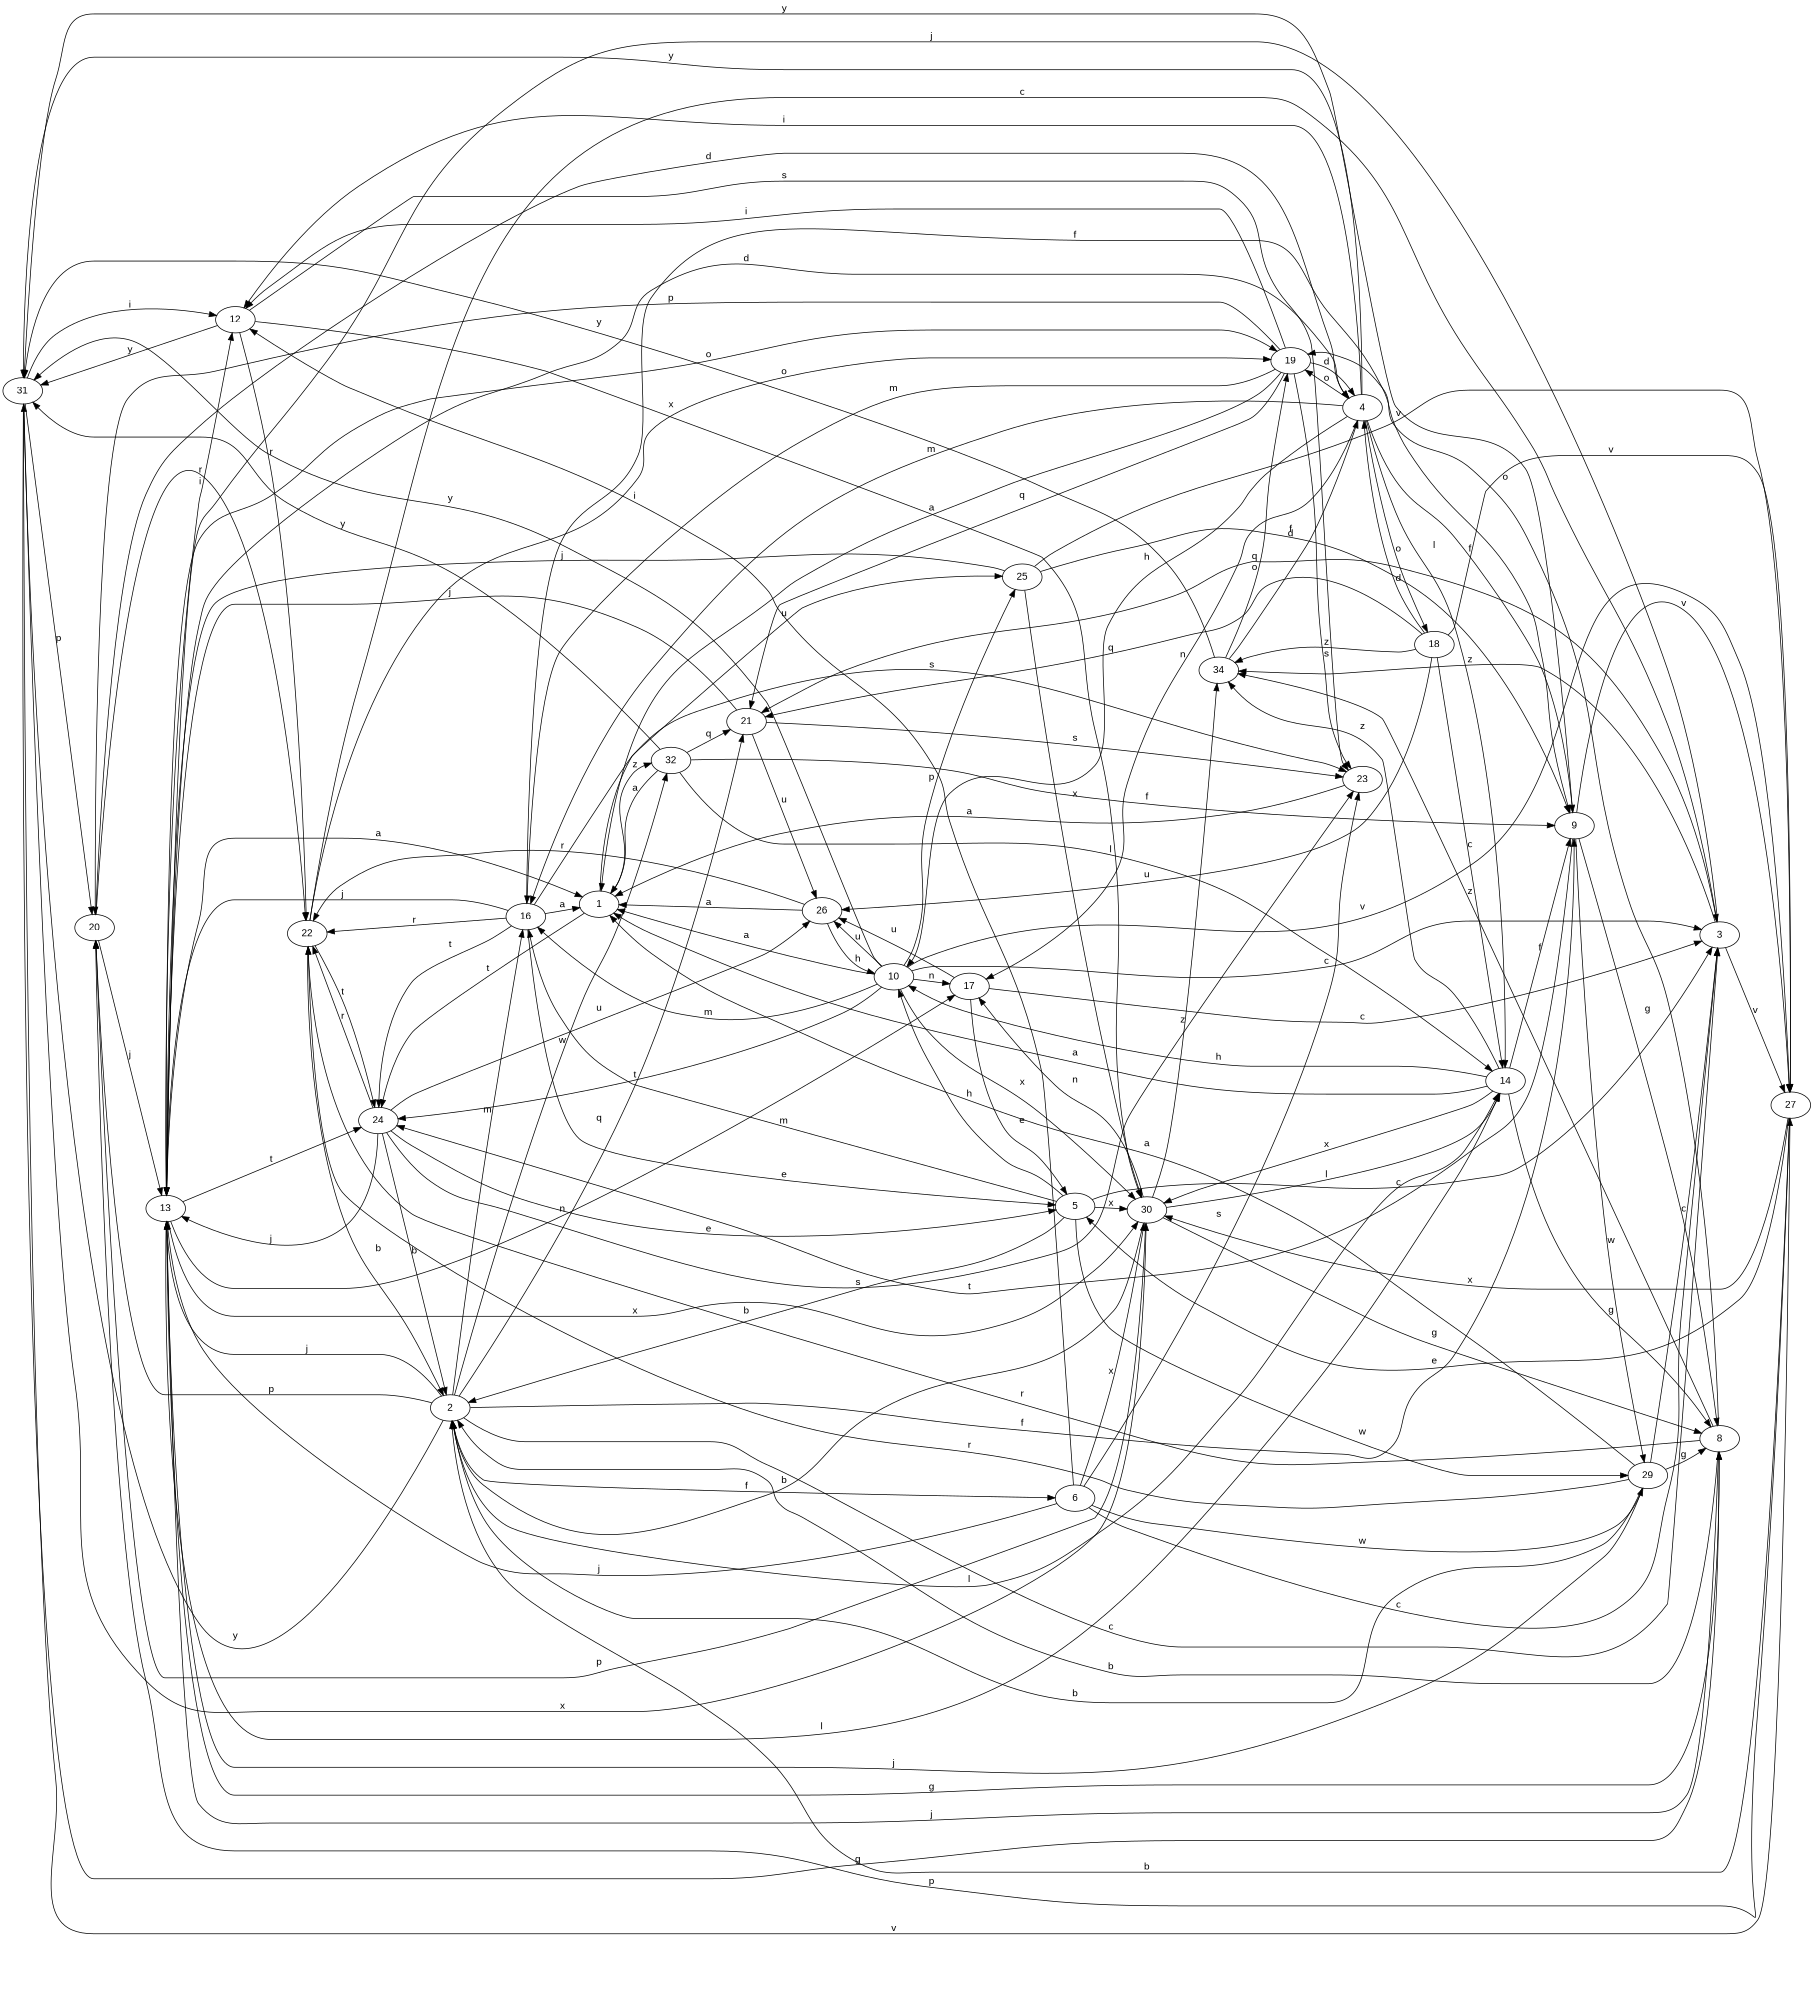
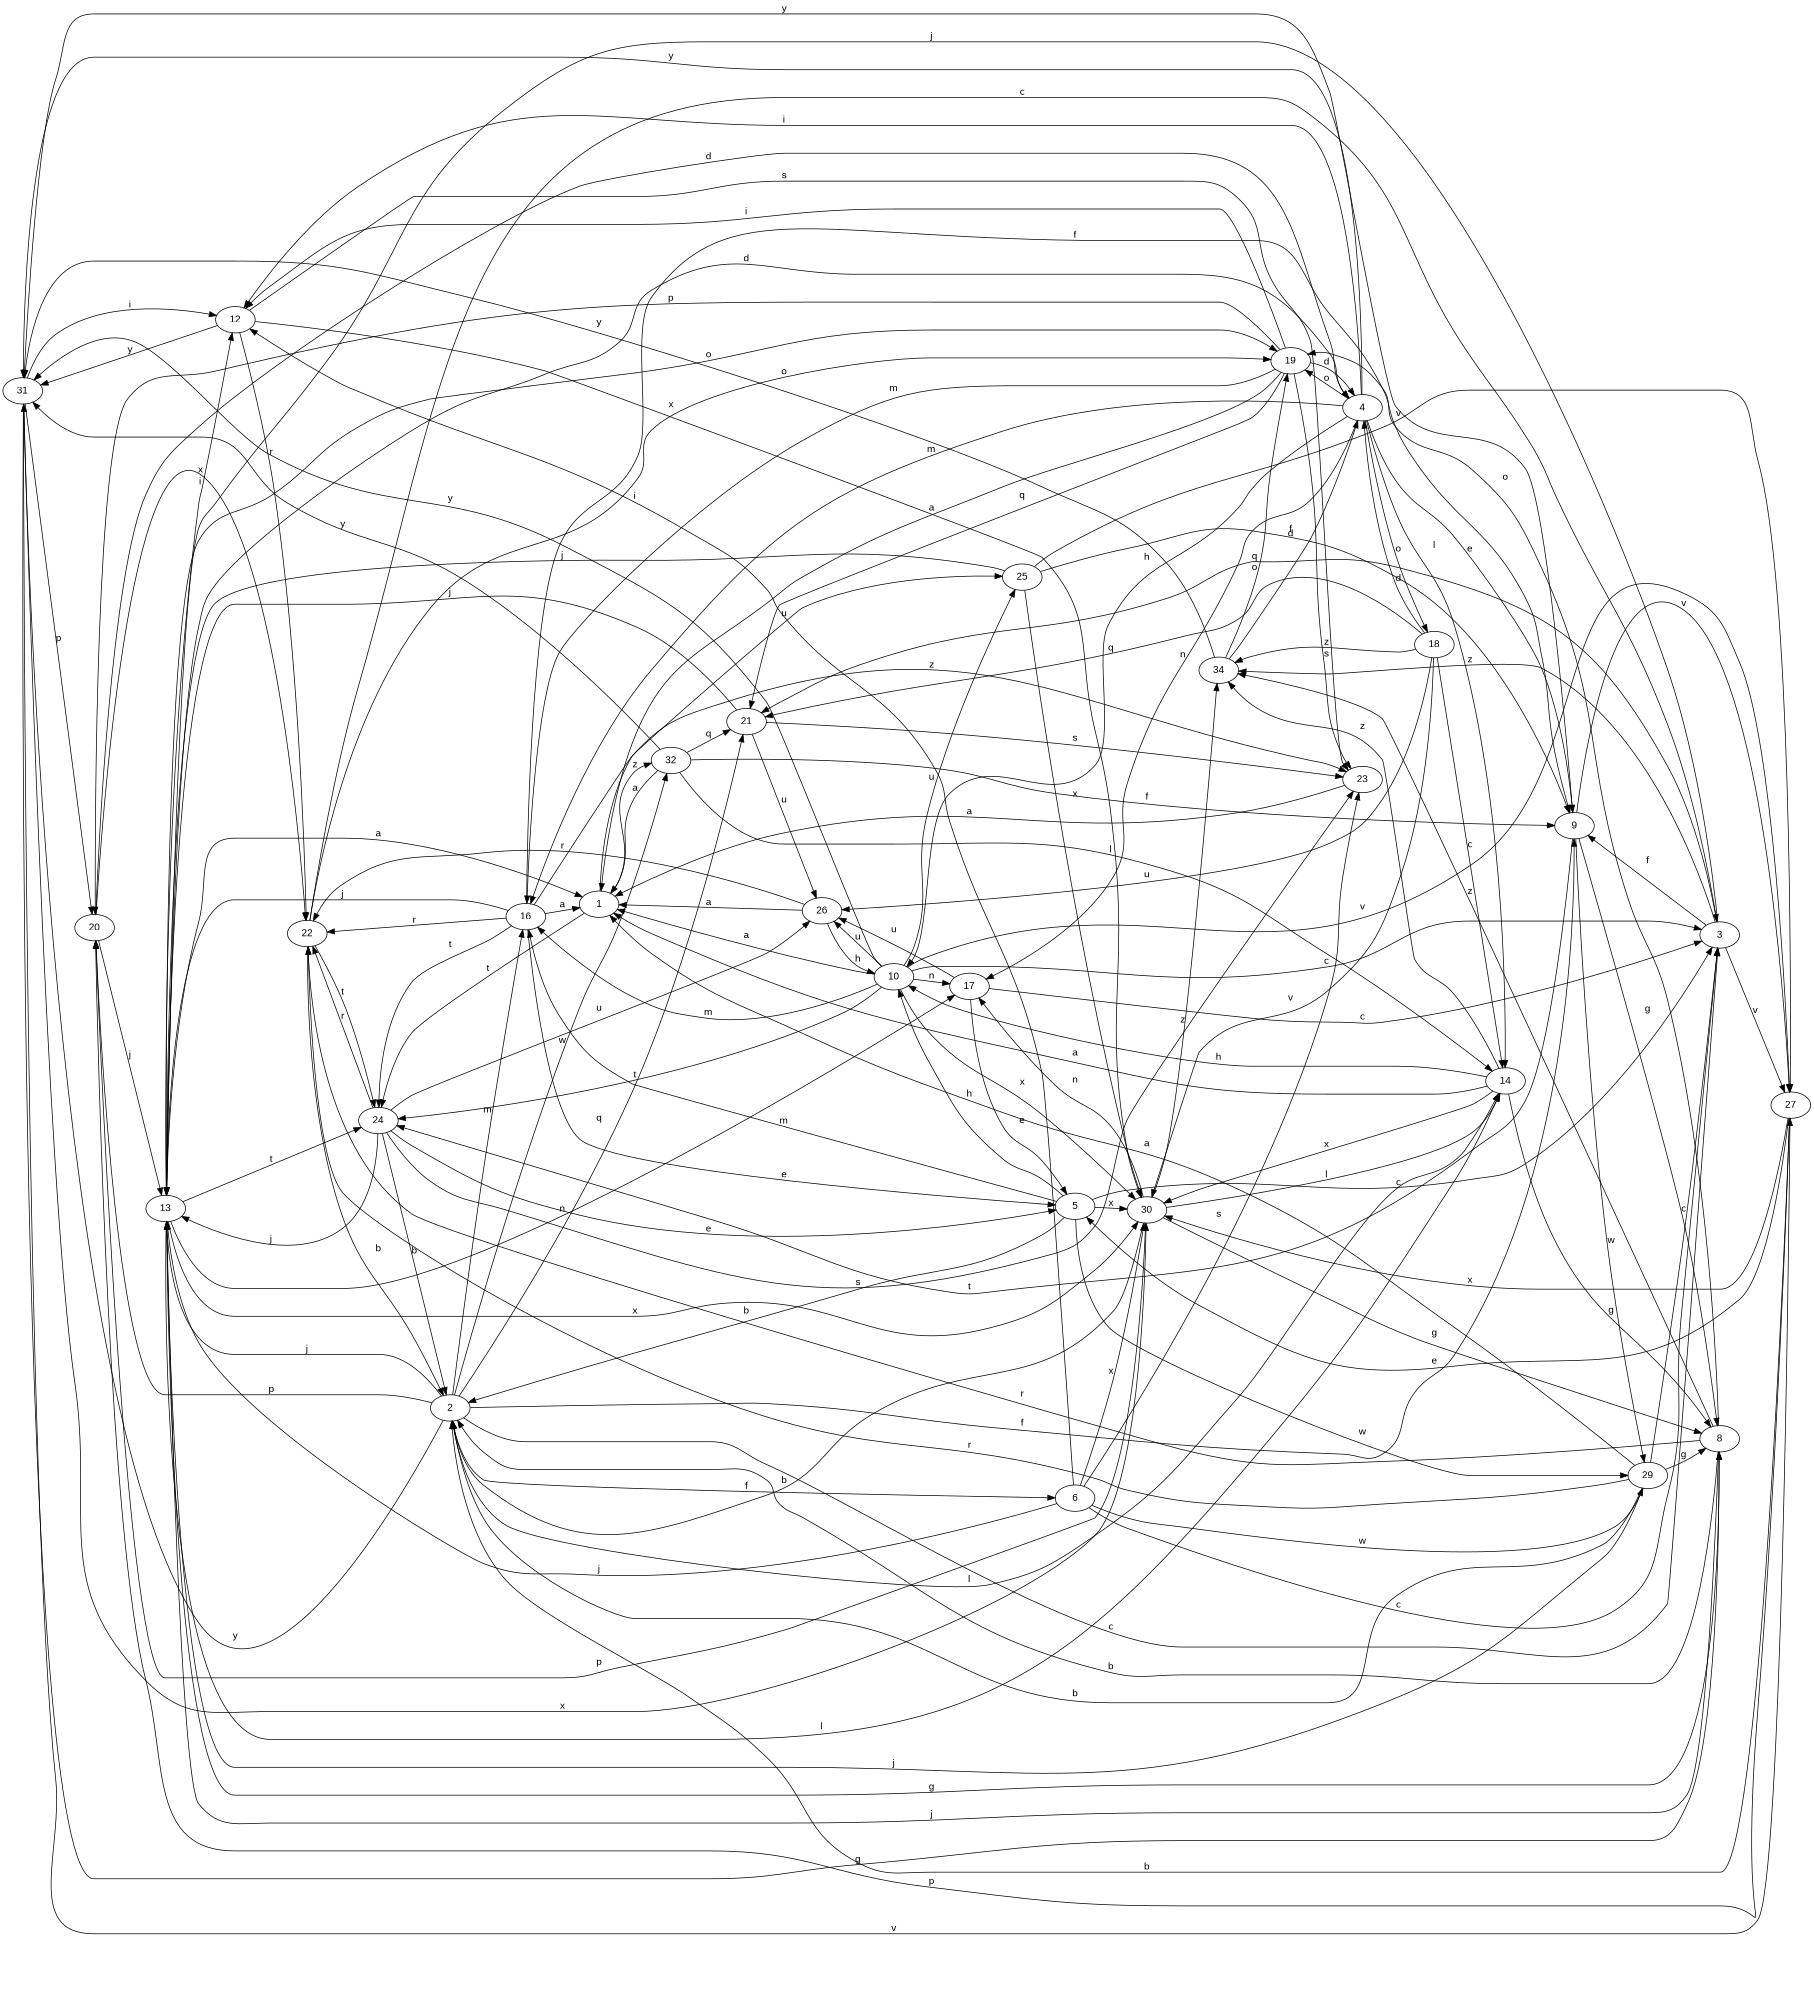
edge "18" -> "27": now "18" -> "30"
edge "20" -> "22": label "r" -> "x"
edge "4" -> "9": label "f" -> "e"
edge "16" -> "23": label "s" -> "z"
edge "10" -> "25": label "p" -> "u"
edge "14" -> "9": now "3" -> "9"
